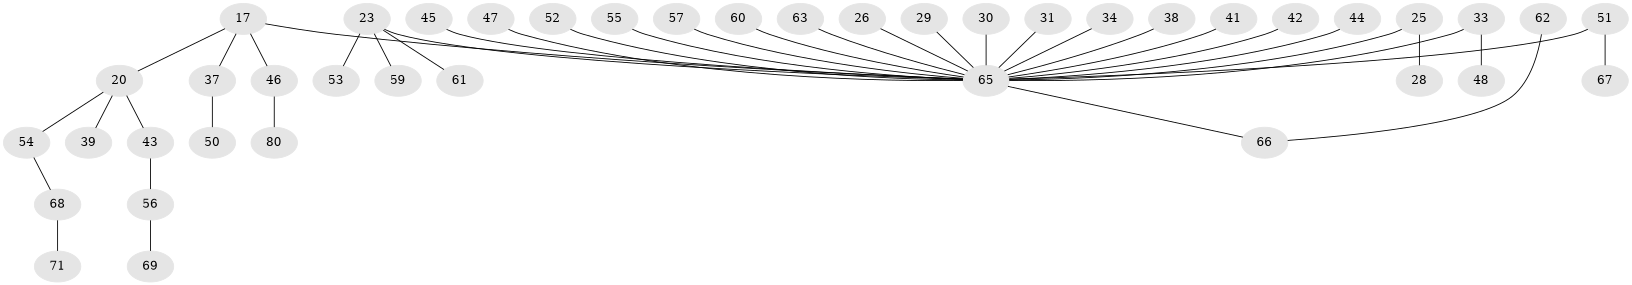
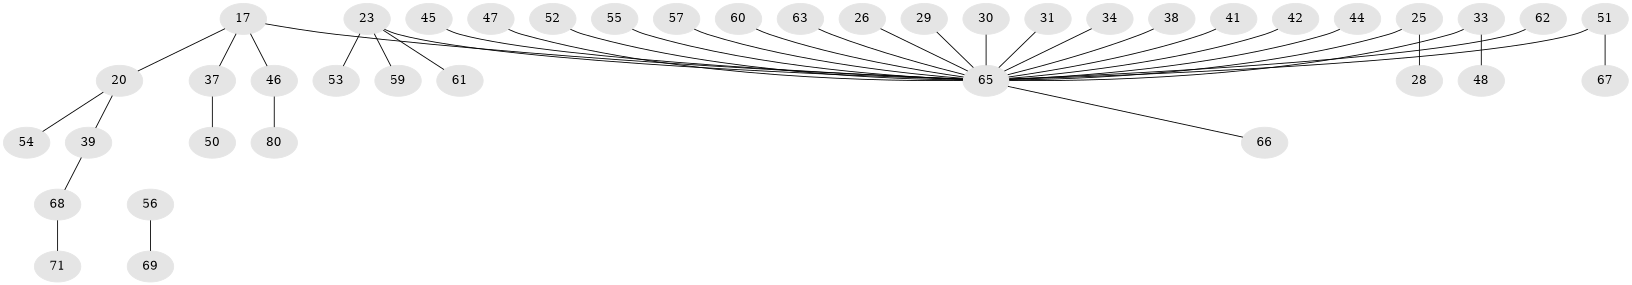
edge "62" -- "66": now "62" -- "65"
node "43": removed
edge "54" -- "68": now "39" -- "68"
